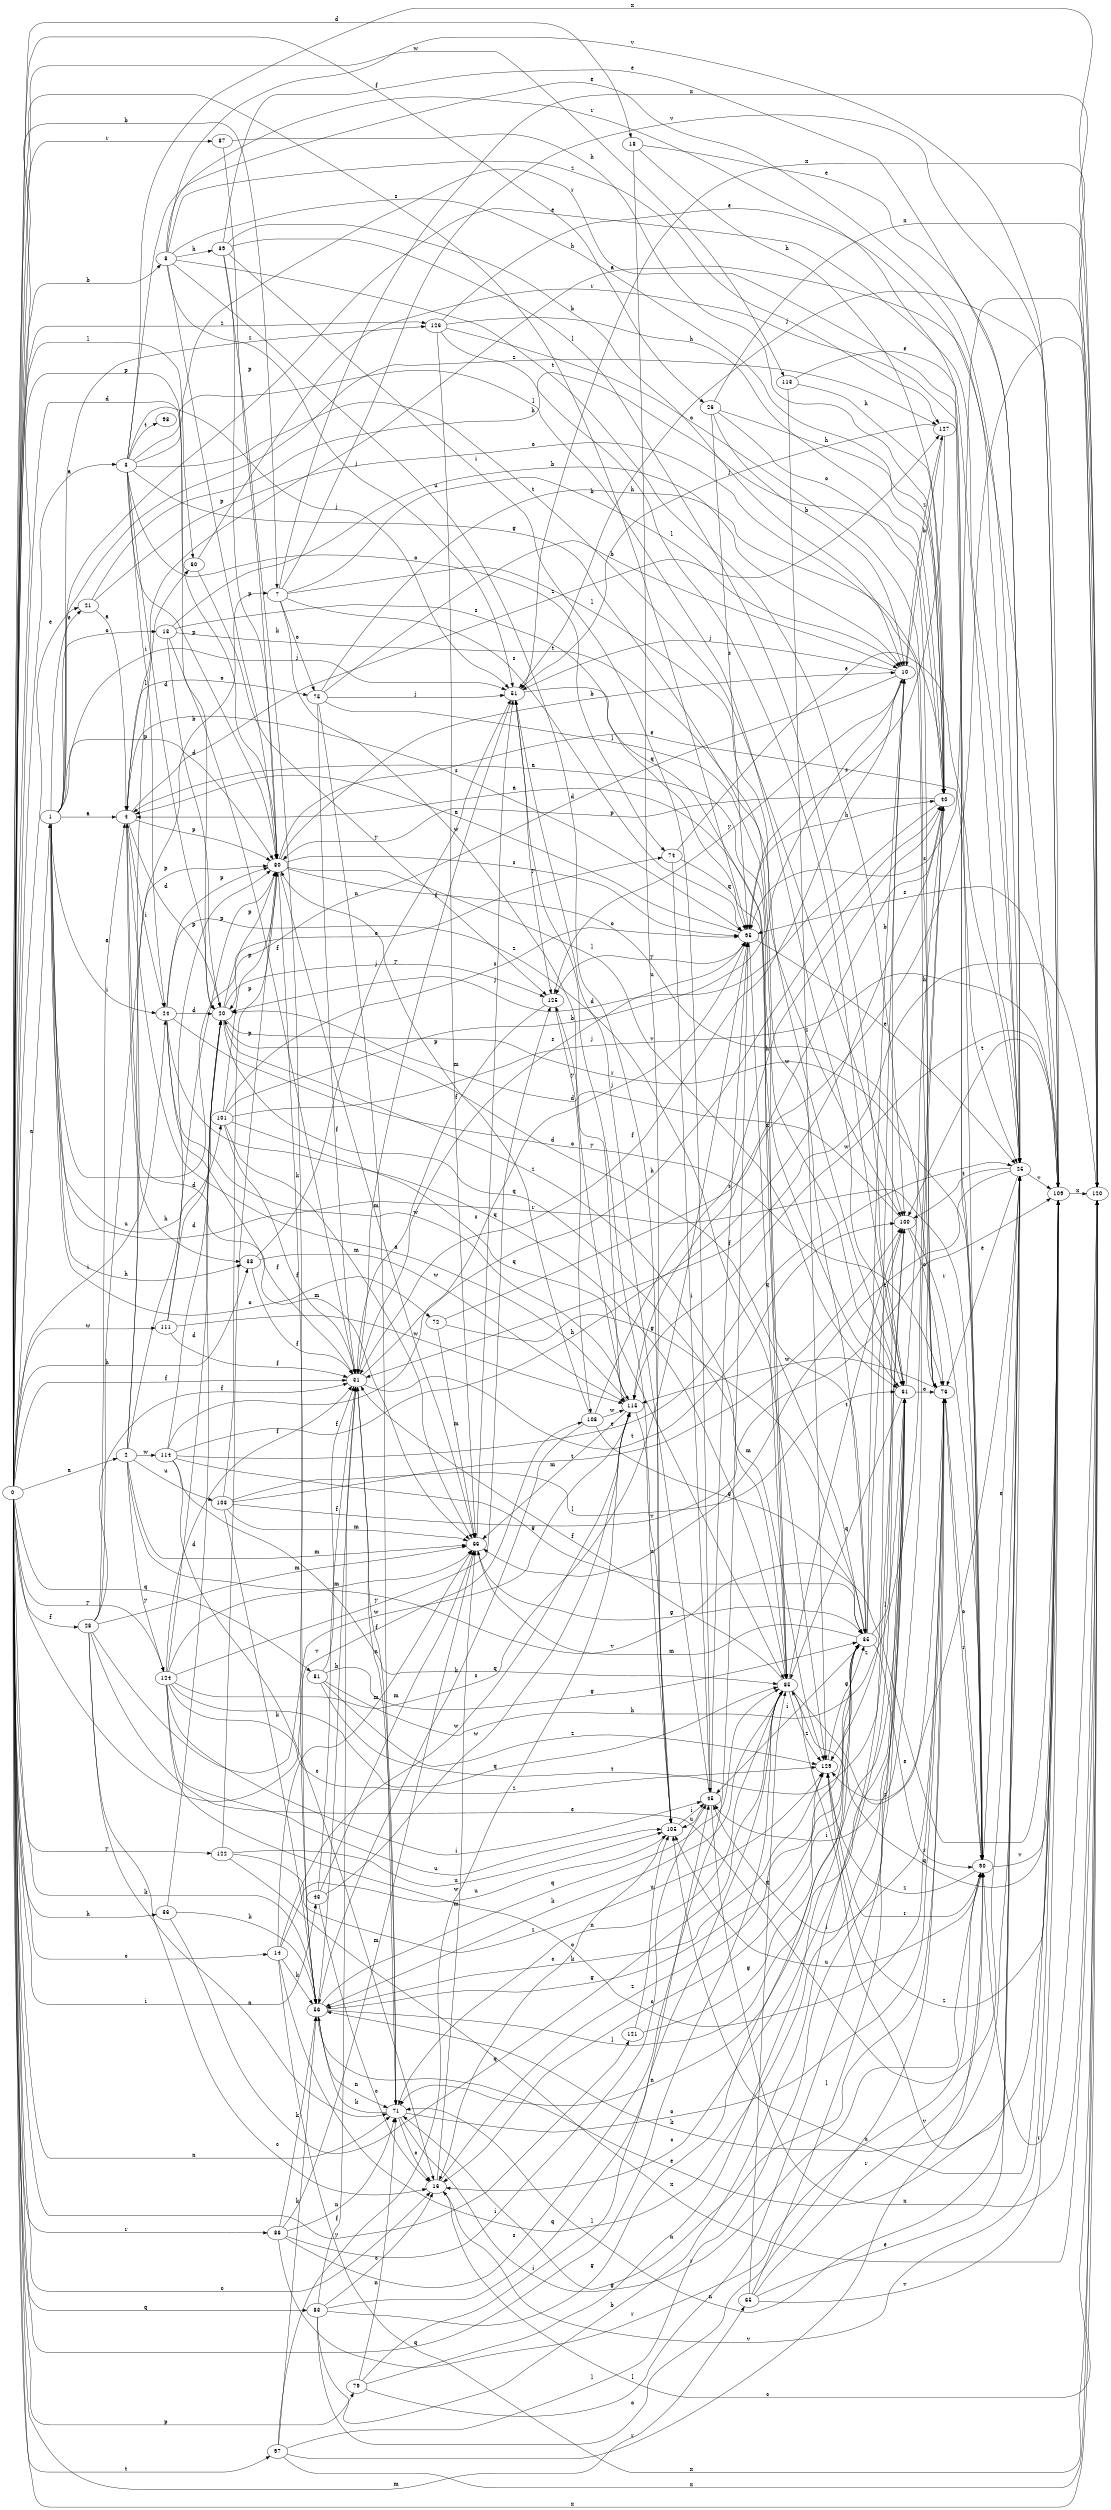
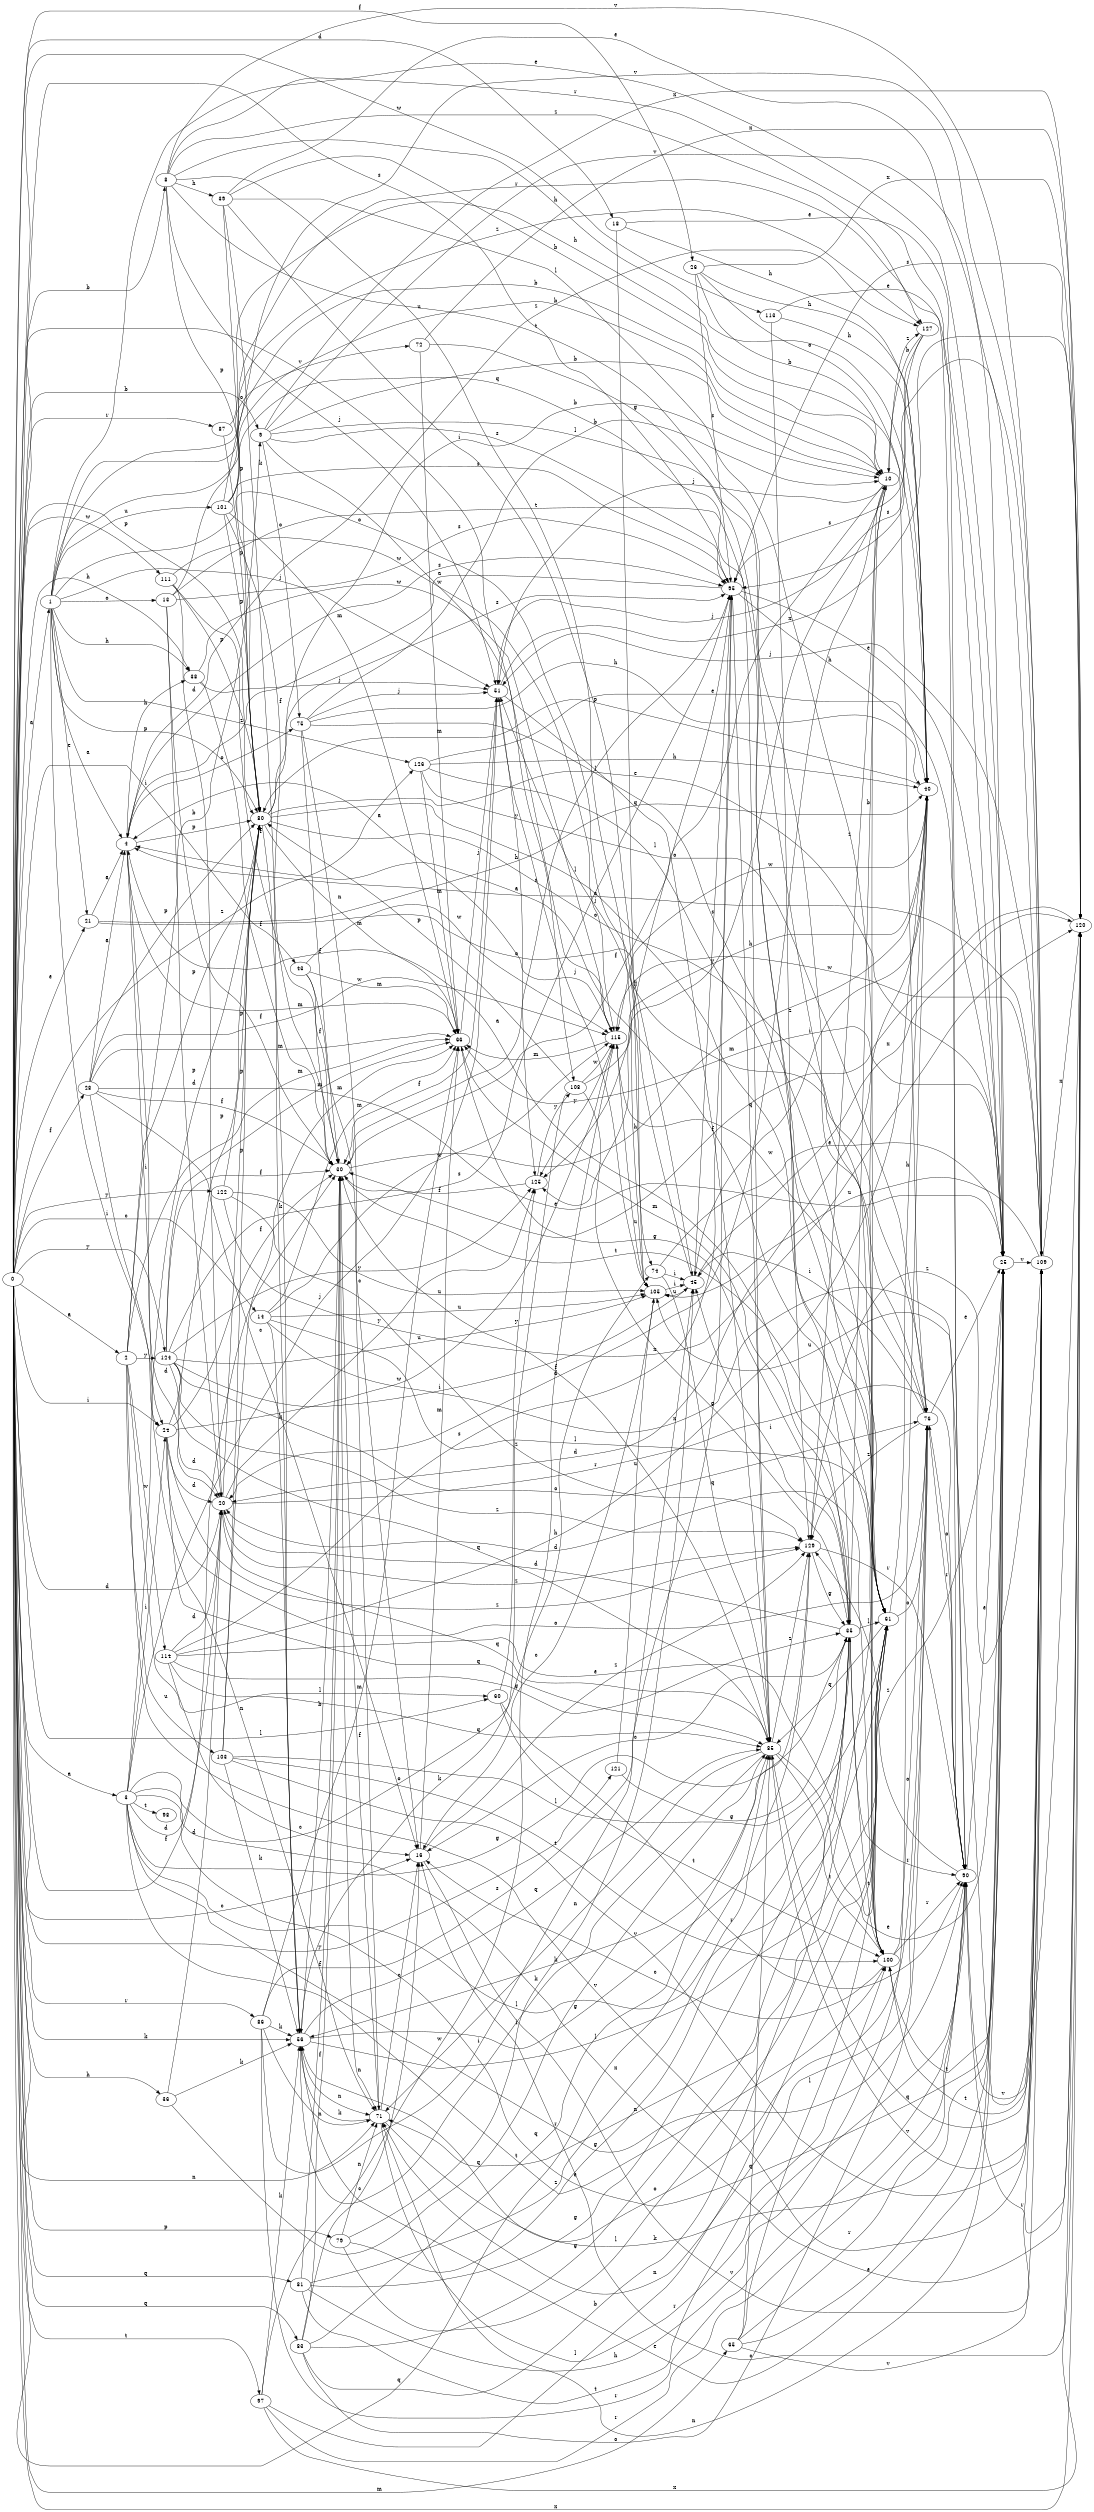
node "7": label "7" -> "9"
edge "25" -> "76": reversed
node "31": label "31" -> "30"
edge "60" -> "100": added, label "t"
